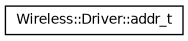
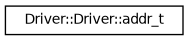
node "Wireless::Driver::addr_t": label "Wireless::Driver::addr_t" -> "Driver::Driver::addr_t"
